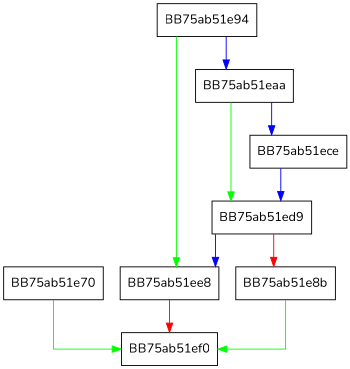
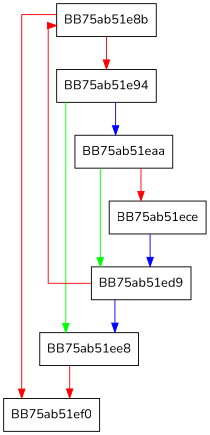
edge "BB75ab51e8b" -> "BB75ab51e94": added
edge "BB75ab51eaa" -> "BB75ab51ece": color blue -> red
node "BB75ab51e70": removed
edge "BB75ab51e8b" -> "BB75ab51ef0": color green -> red
